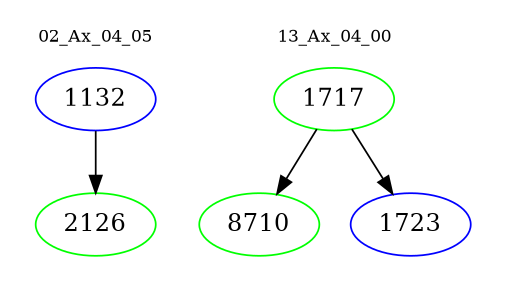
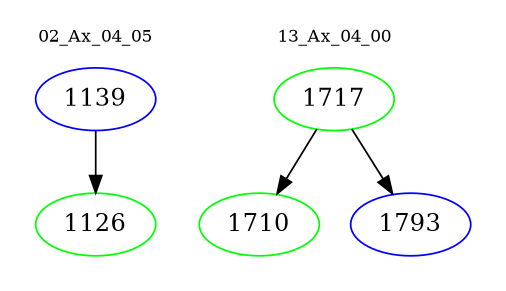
node "1132": label "1132" -> "1139"
node "2126": label "2126" -> "1126"
node "8710": label "8710" -> "1710"
node "1723": label "1723" -> "1793"
